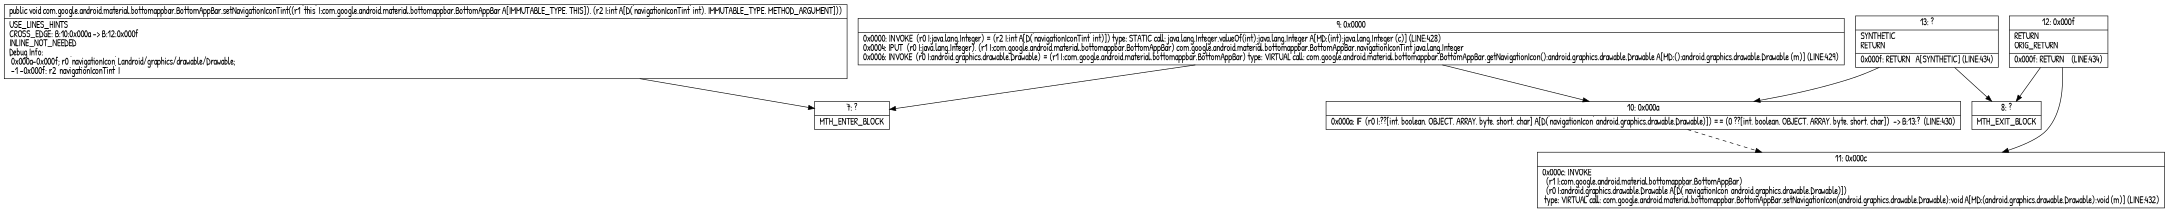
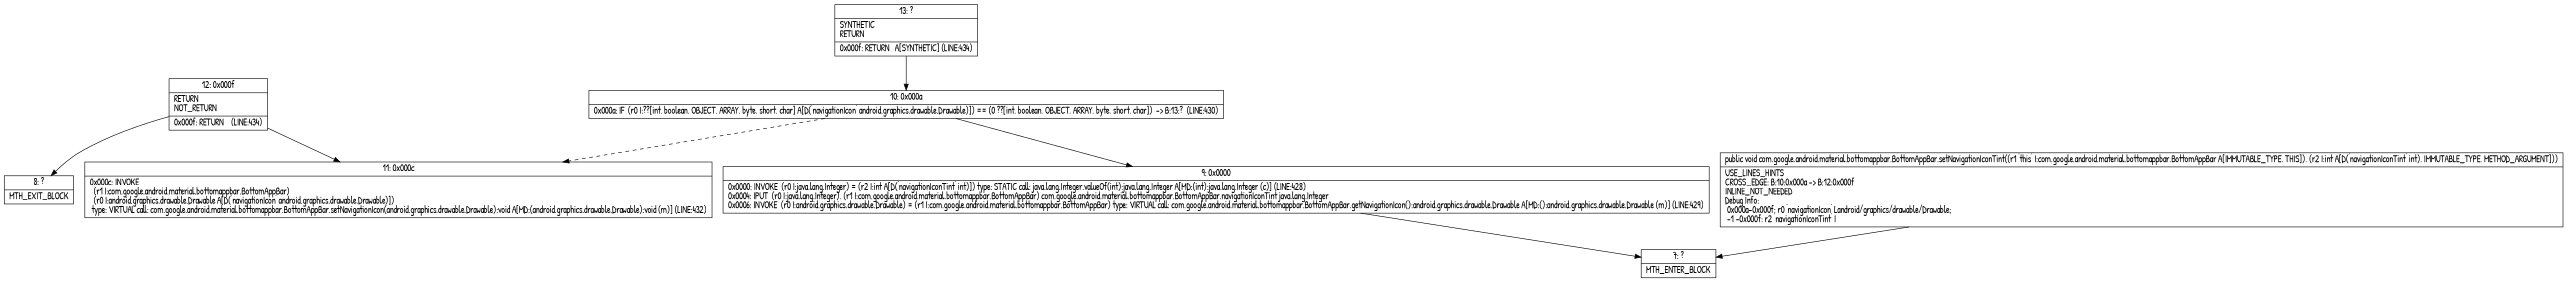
node "12: 0x000f": text "ORIG_RETURN" -> "NOT_RETURN"
edge "9: 0x0000" -> "10: 0x000a": reversed
edge "13: ?" -> "8: ?": removed
